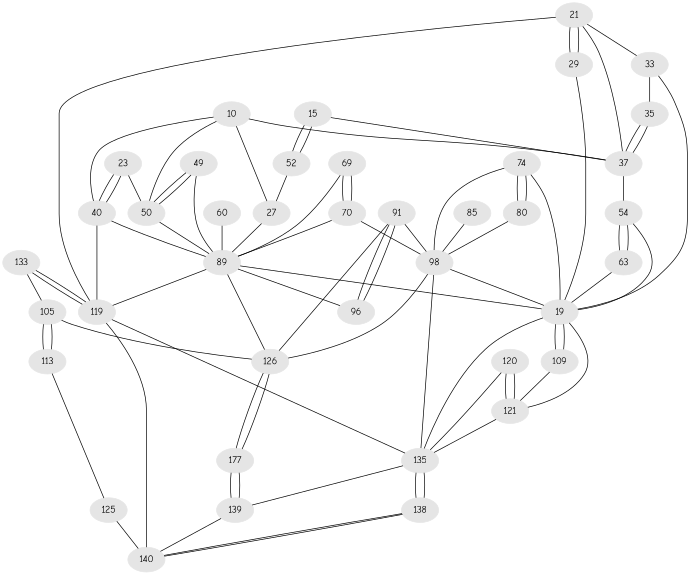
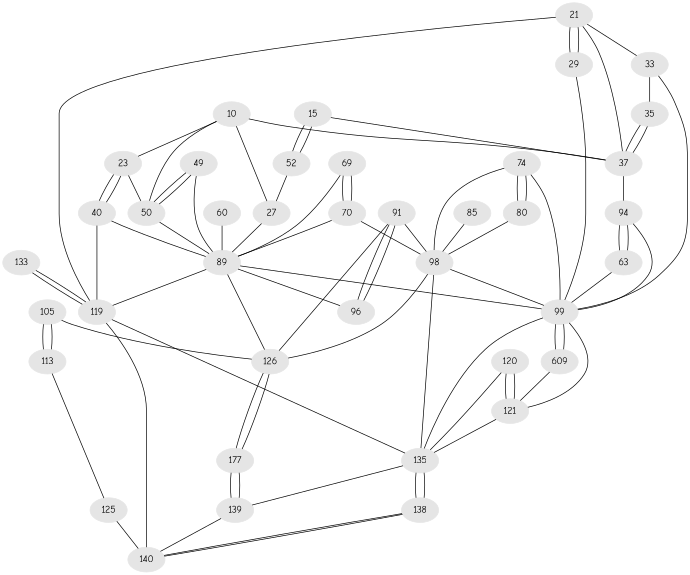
edge "10" -- "40": now "10" -- "23"
node "54": label "54" -> "94"
edge "133" -- "105": removed
node "19": label "19" -> "99"
node "109": label "109" -> "609"
